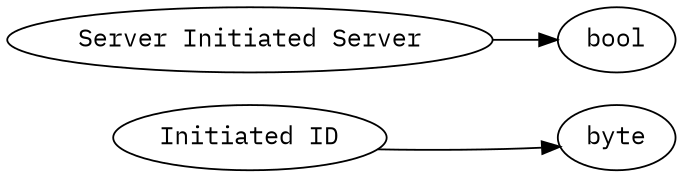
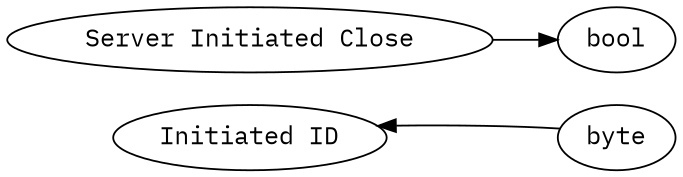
node "Server Initiated Server": label "Server Initiated Server" -> "Server Initiated Close"
edge "Initiated ID" -> "byte": reversed
